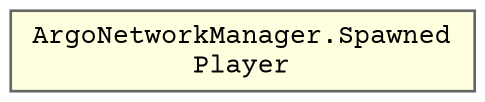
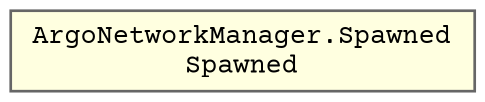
node "ArgoNetworkManager.Spawned Player": label "ArgoNetworkManager.Spawned Player" -> "ArgoNetworkManager.Spawned Spawned"
